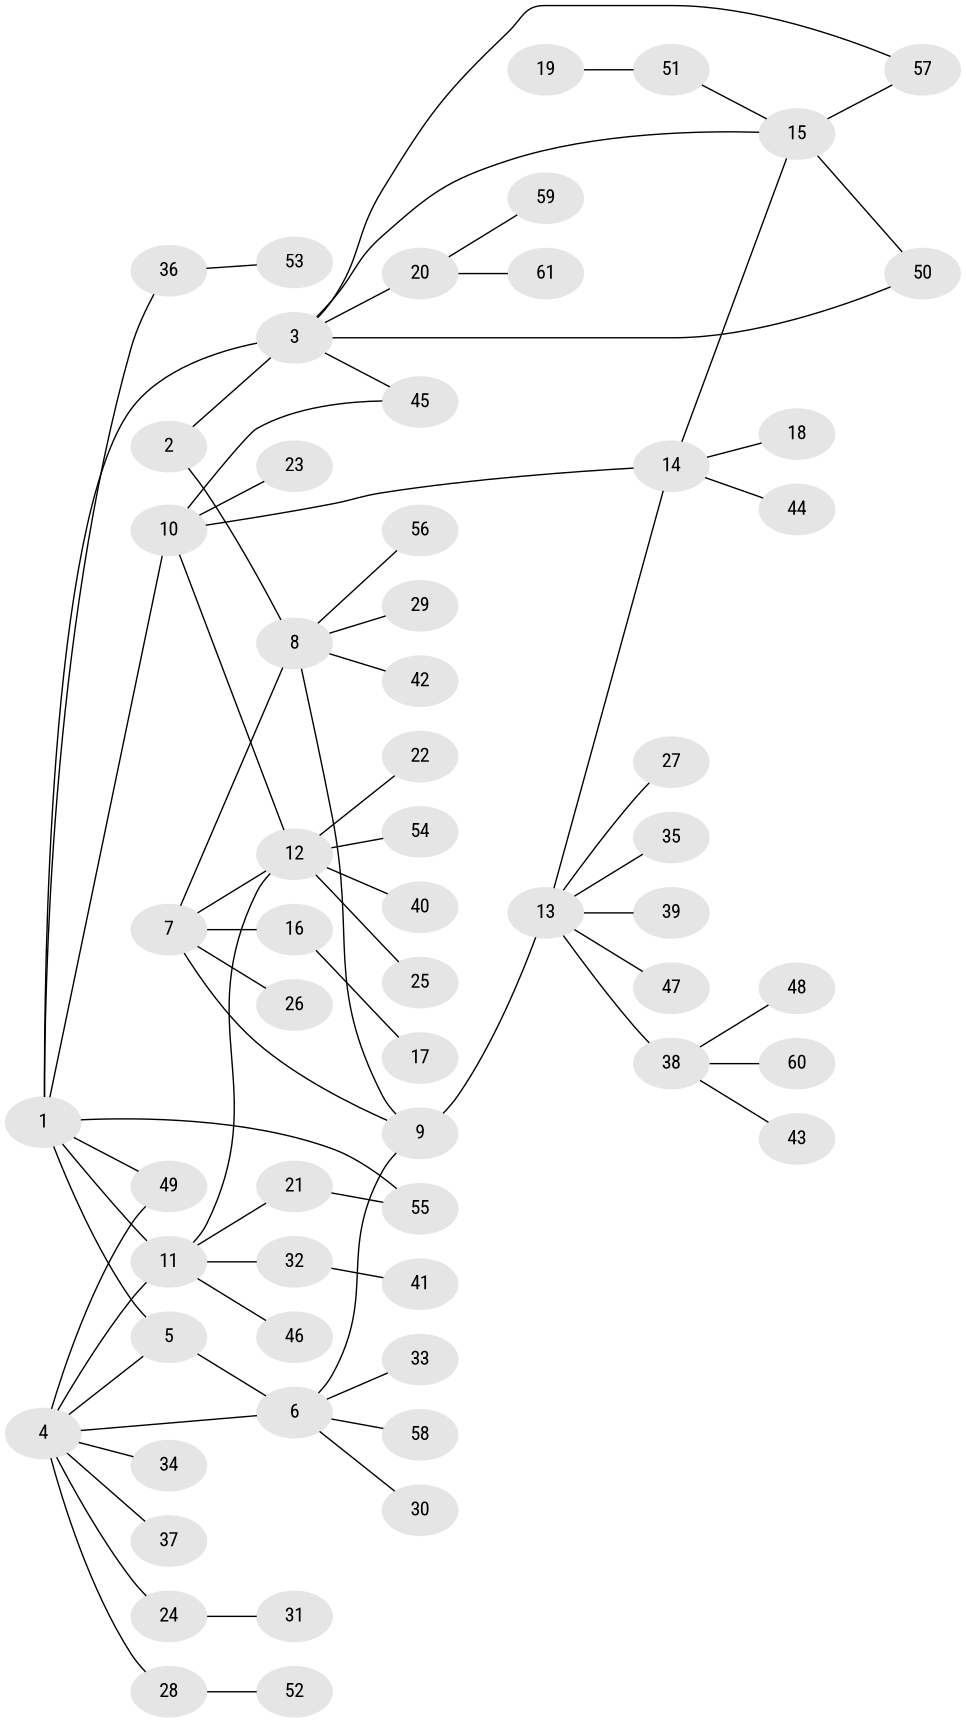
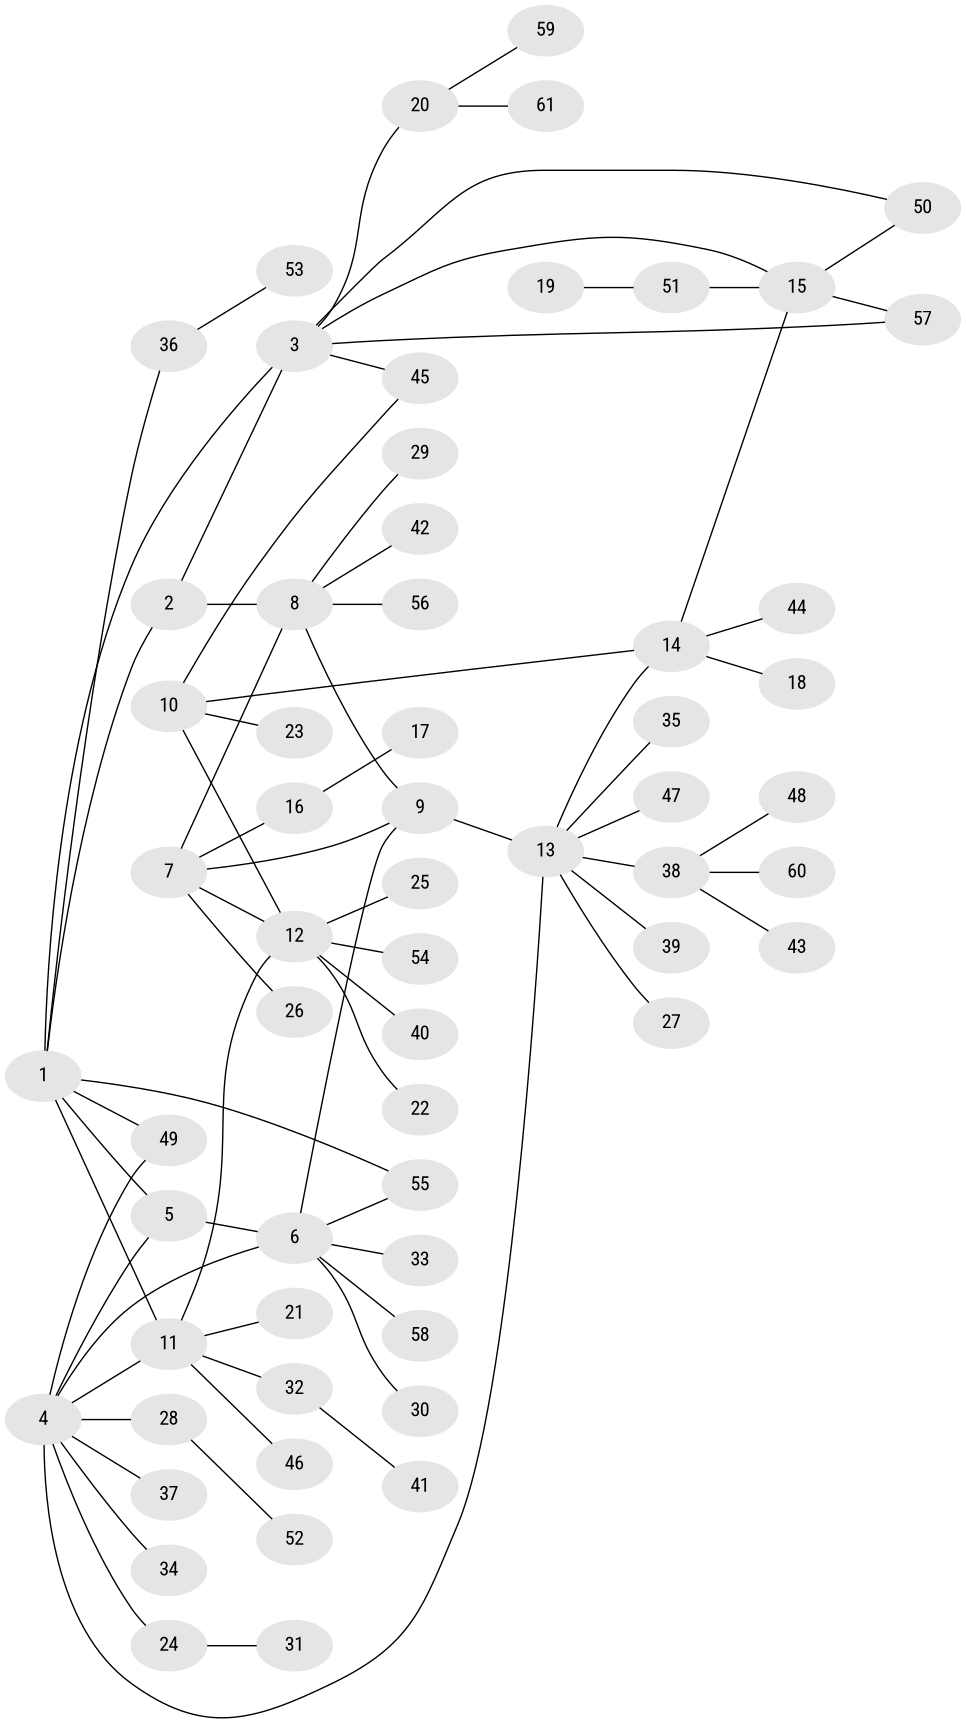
edge "10" -- "1": now "2" -- "1"
edge "21" -- "55": now "6" -- "55"
edge "13" -- "4": added
